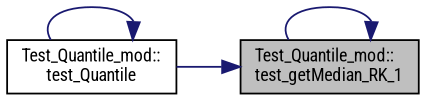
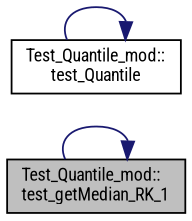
edge "Test_Quantile_mod:: test_Quantile" -> "Test_Quantile_mod:: test_getMedian_RK_1": removed
